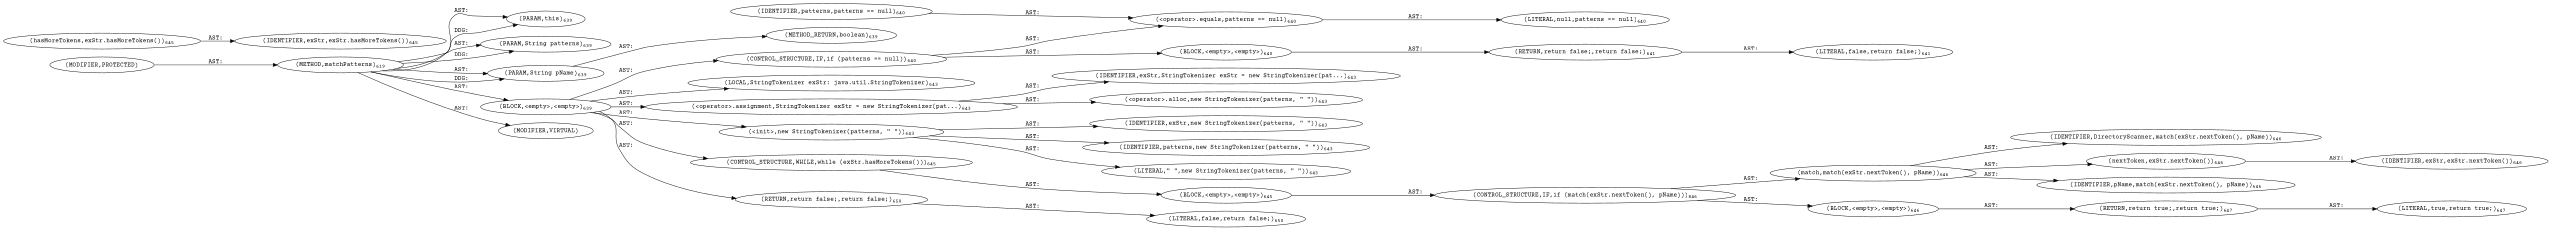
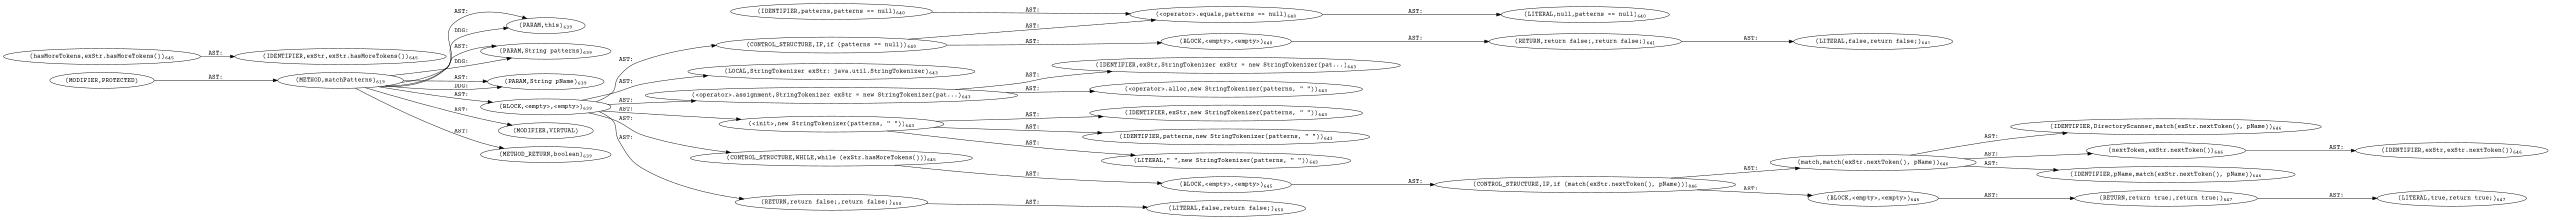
edge "(PARAM,String pName)" -> "(METHOD_RETURN,boolean)": now "(METHOD,matchPatterns)" -> "(METHOD_RETURN,boolean)"
